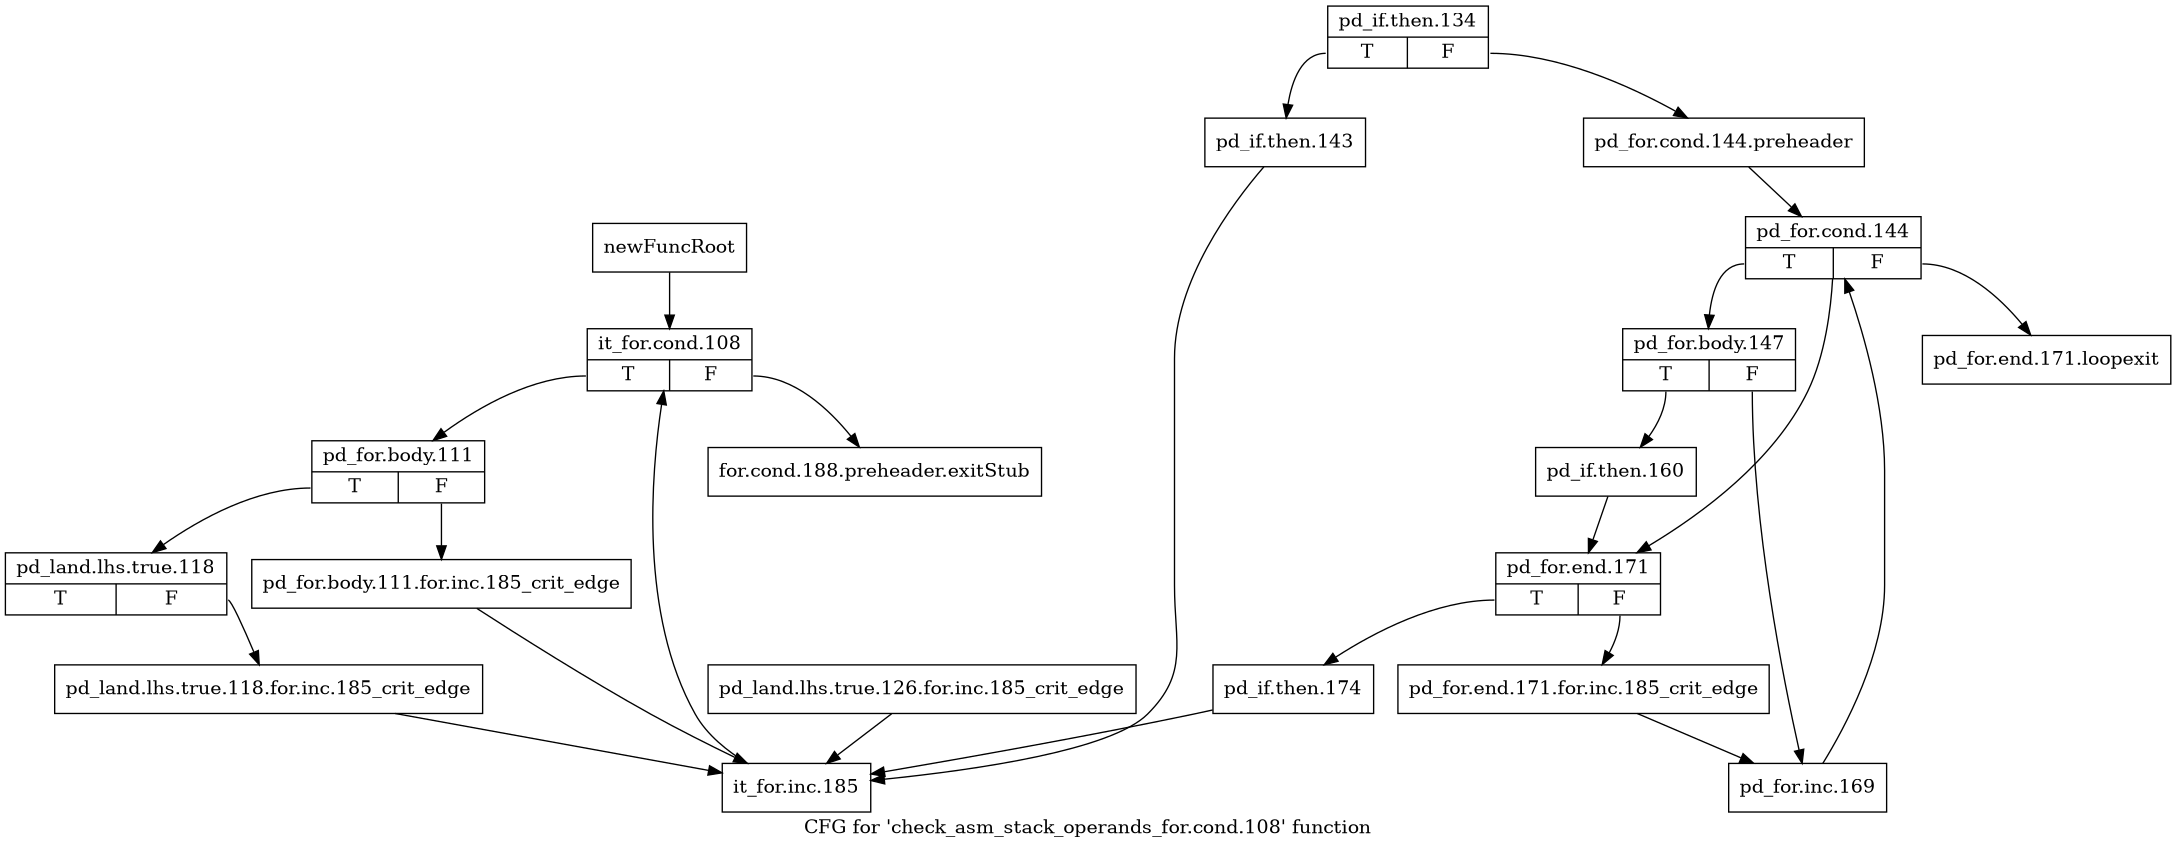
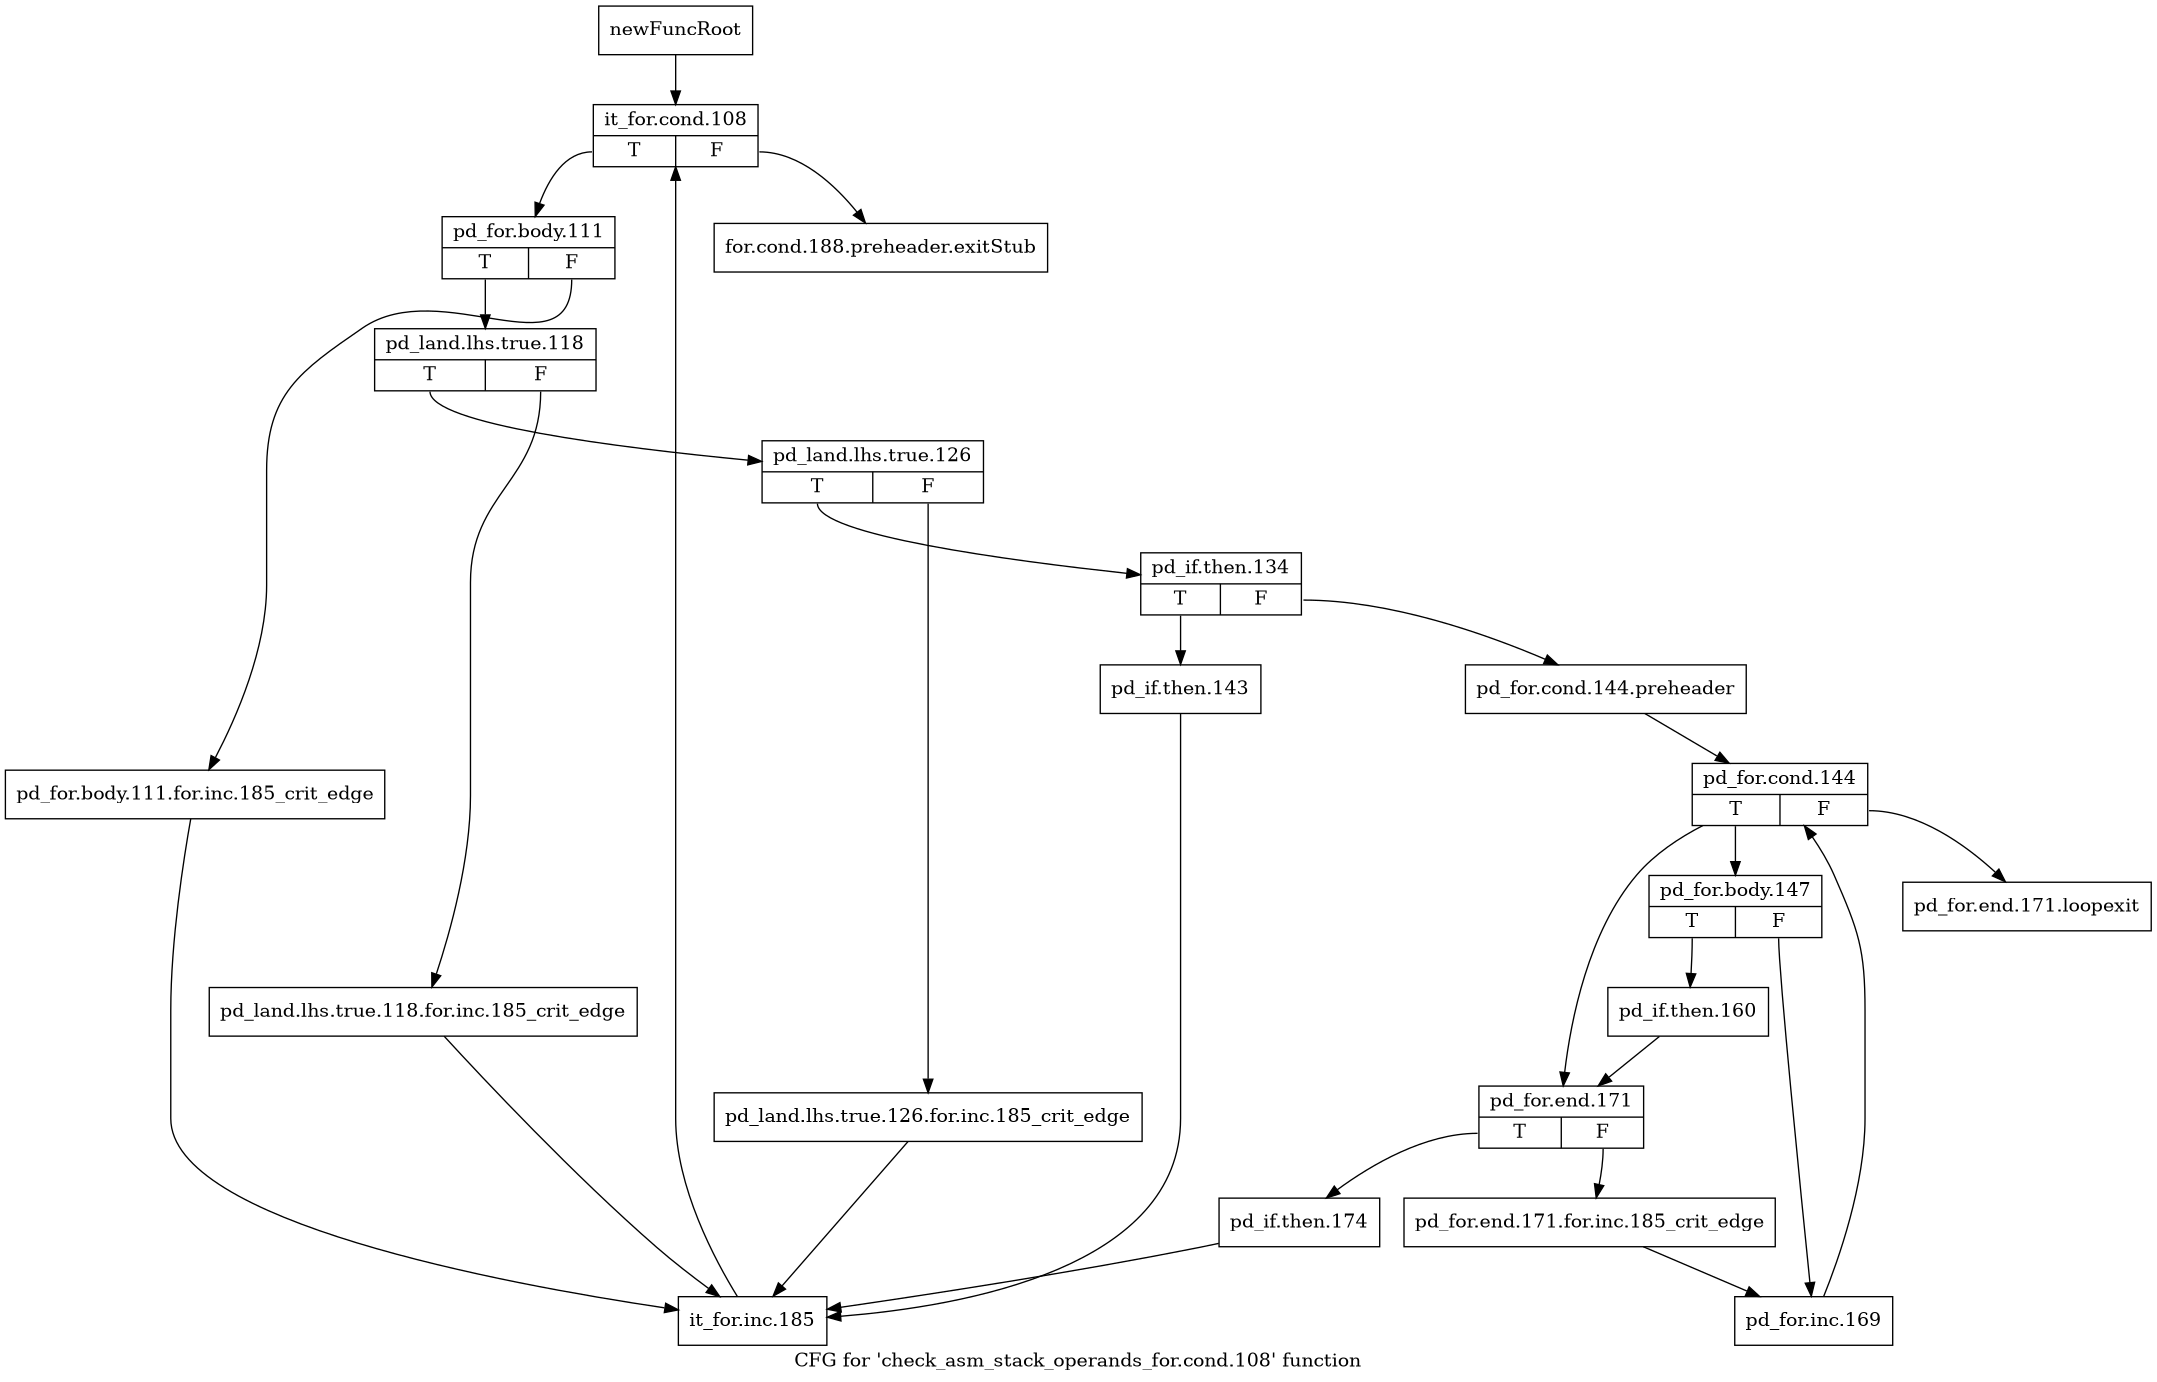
node "pd_land.lhs.true.126": added
